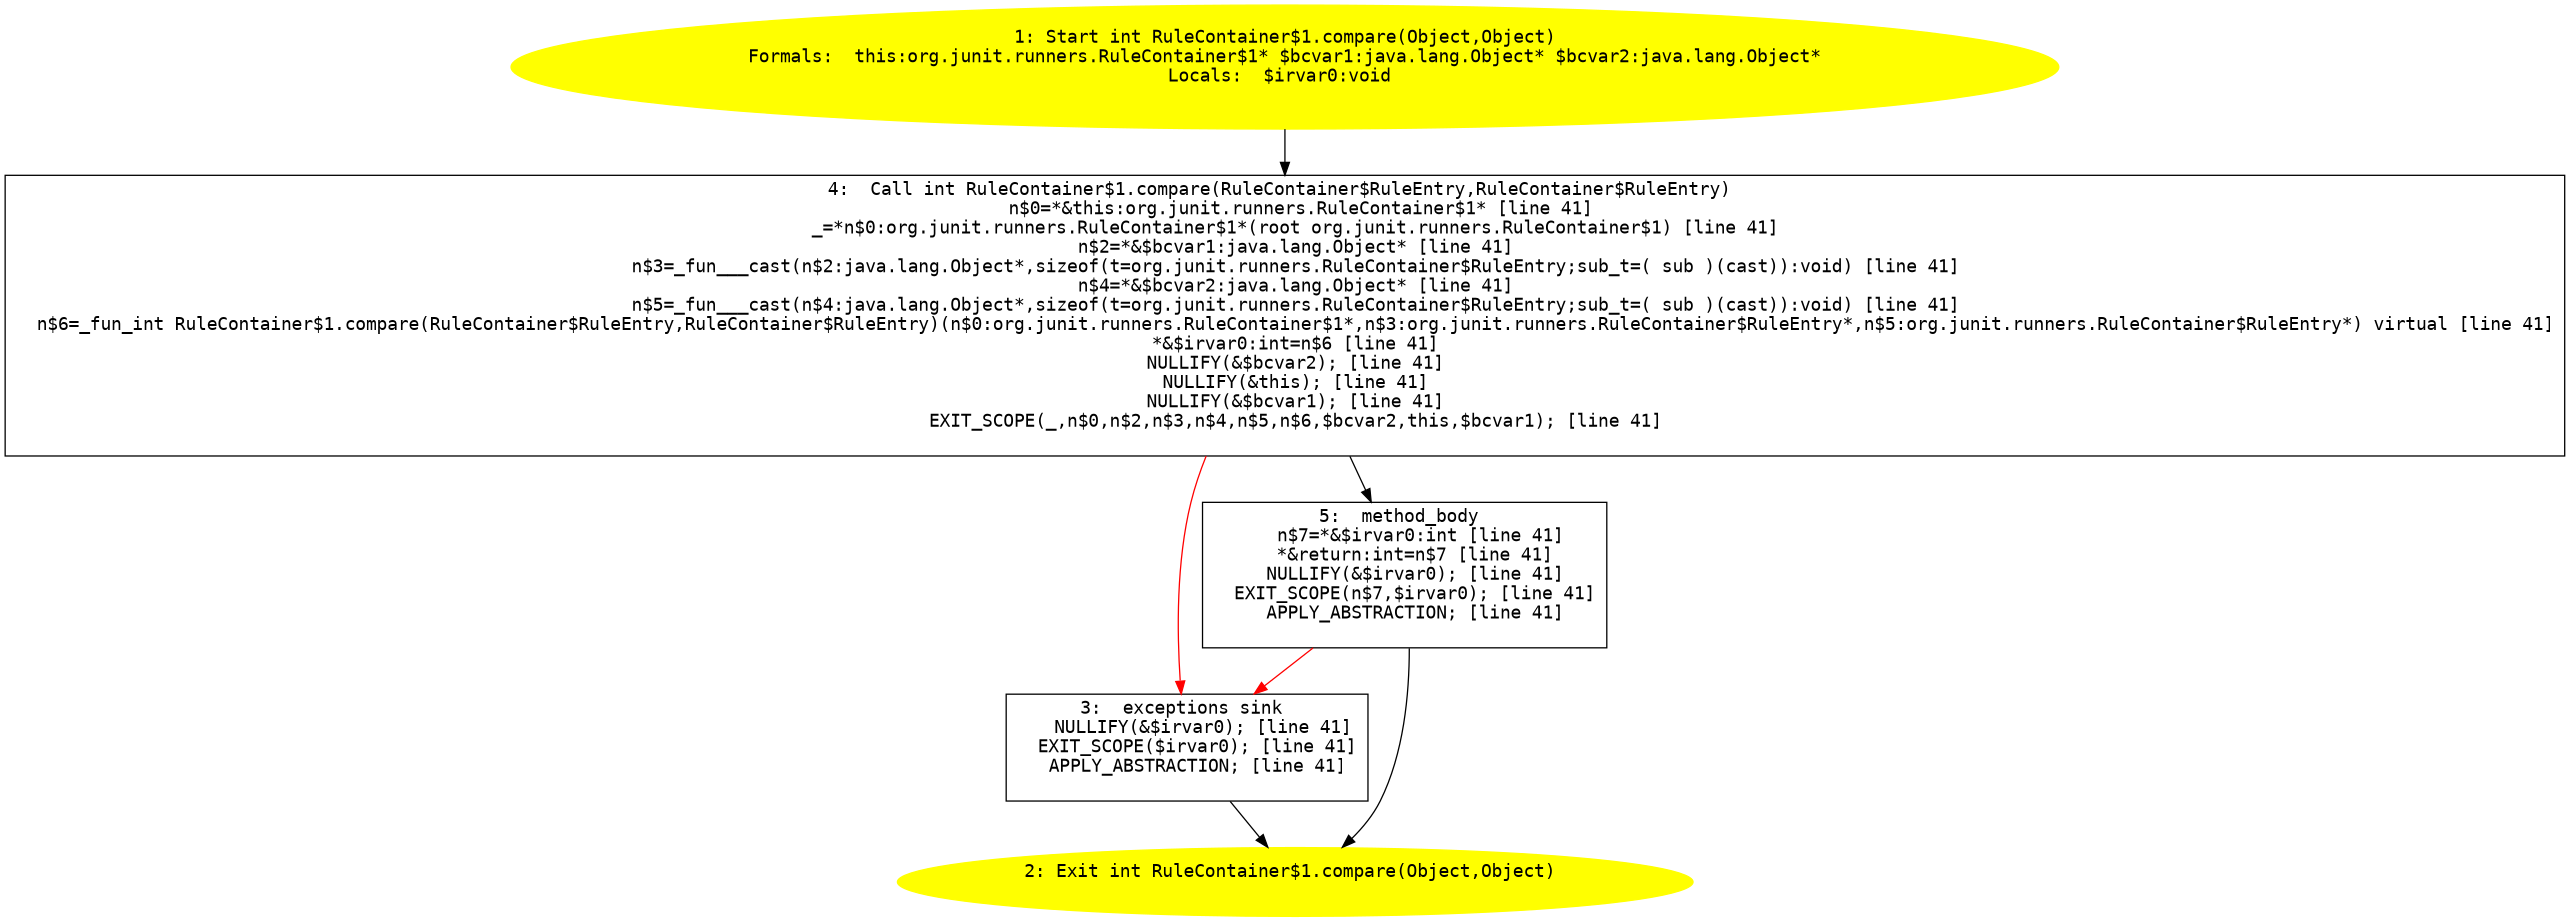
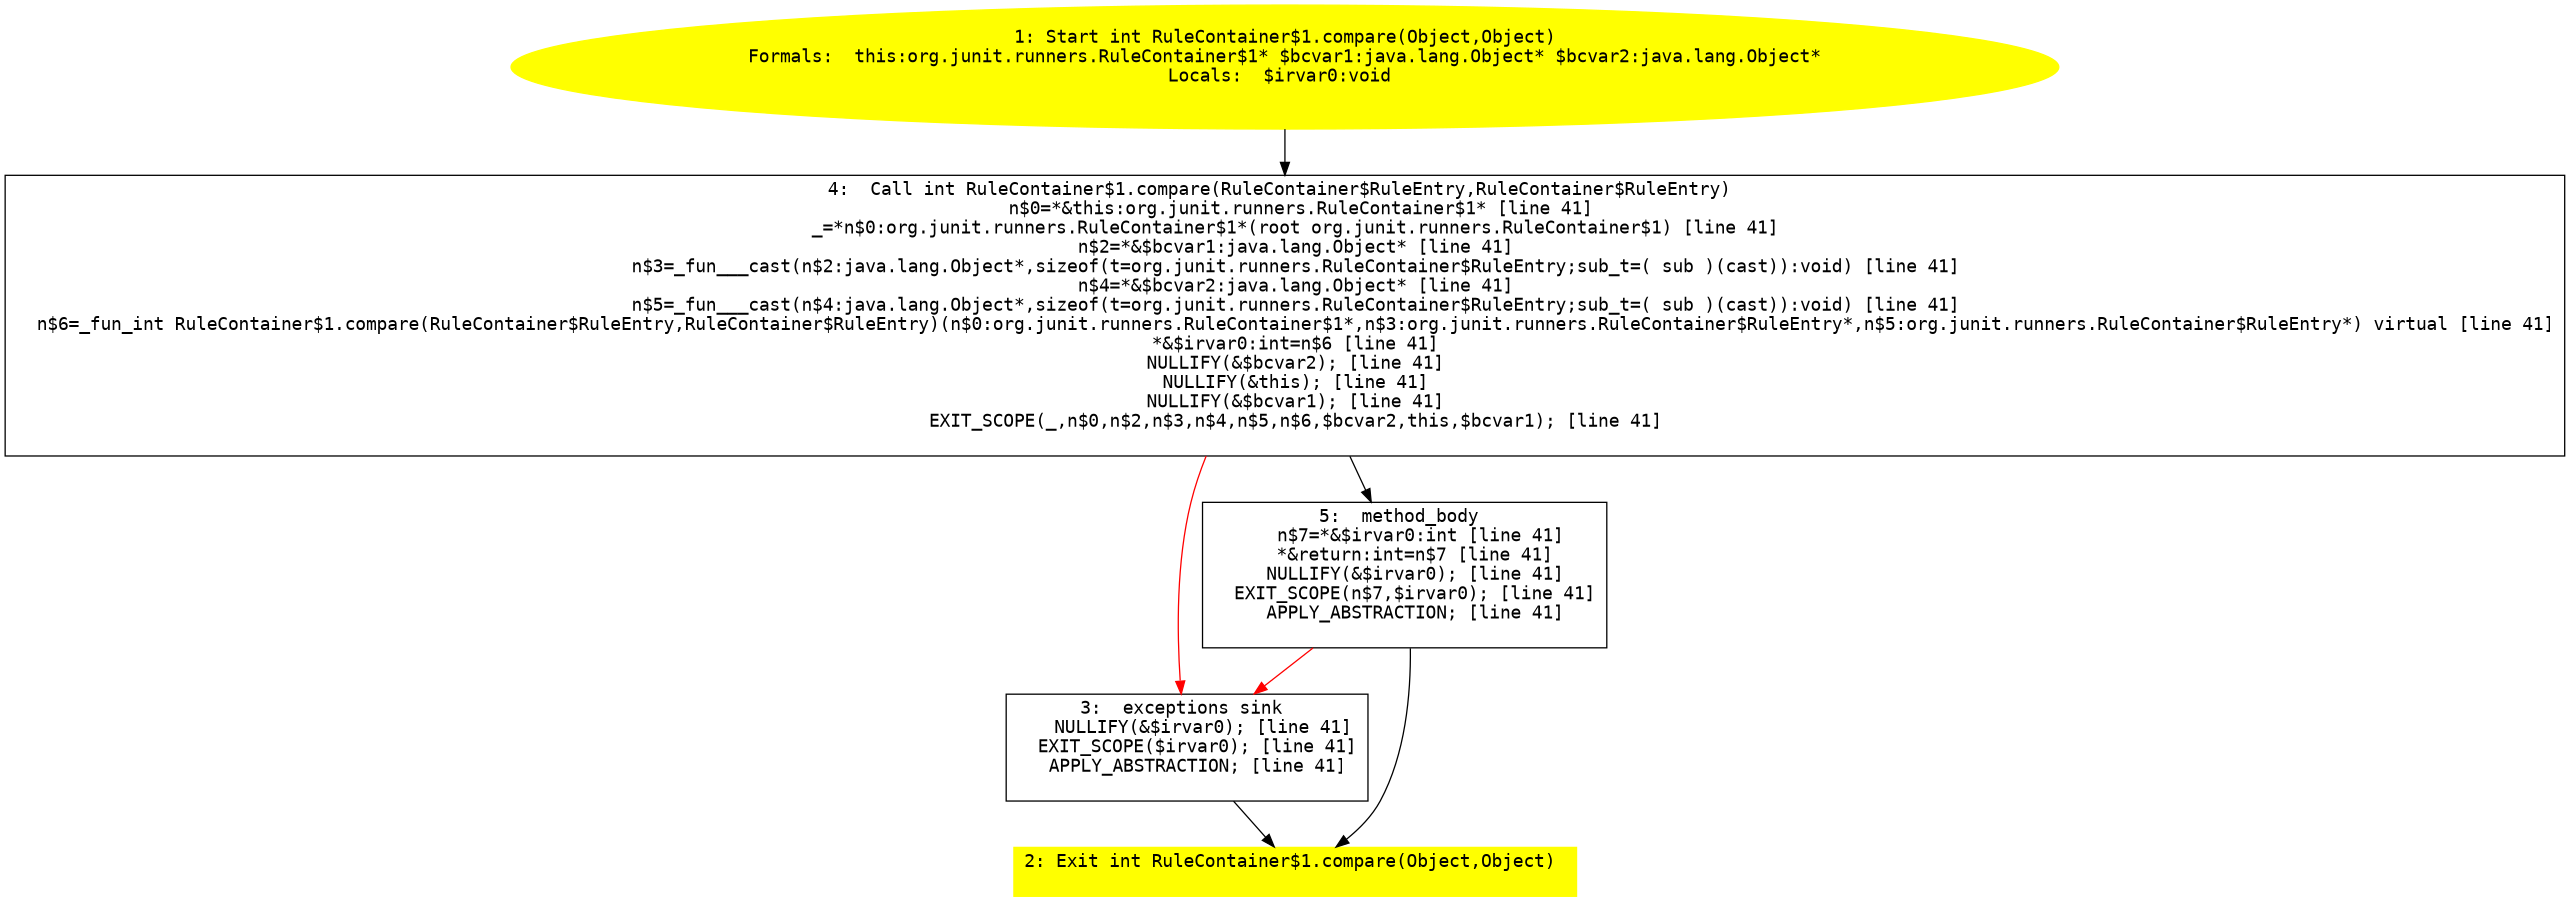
node "2: Exit int RuleContainer$1.compare(Object,Object)": shape ellipse -> box
